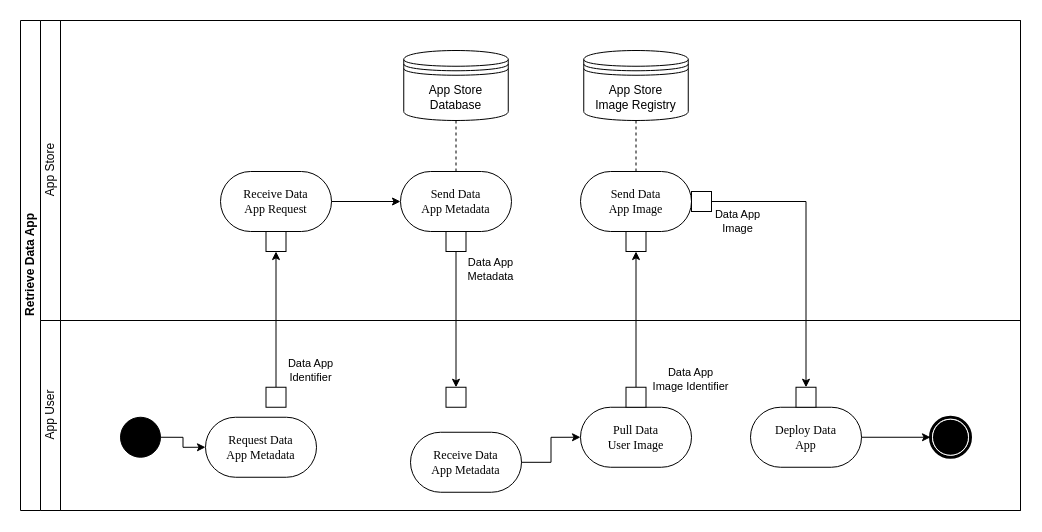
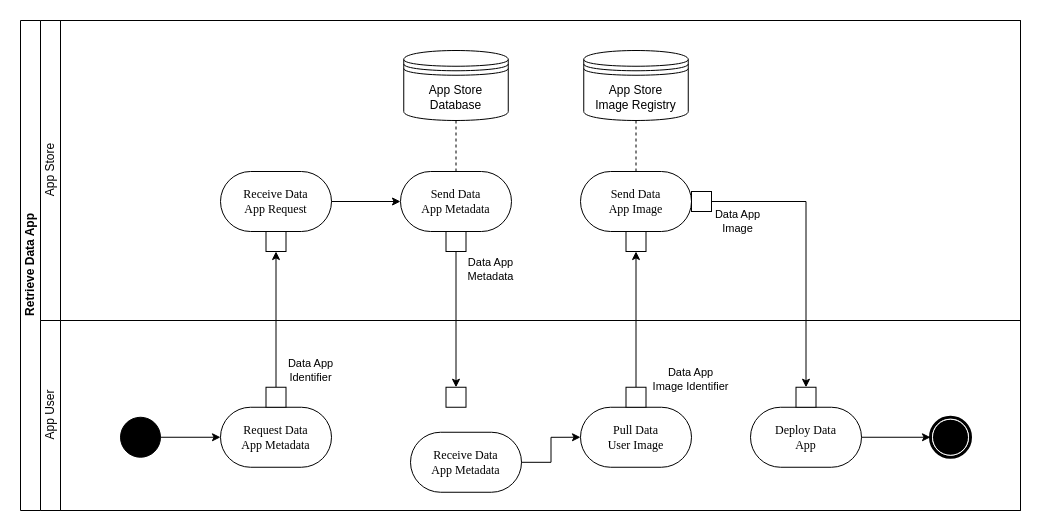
node "Request Data App Metadata": moved (261, 447) -> (276, 437)
